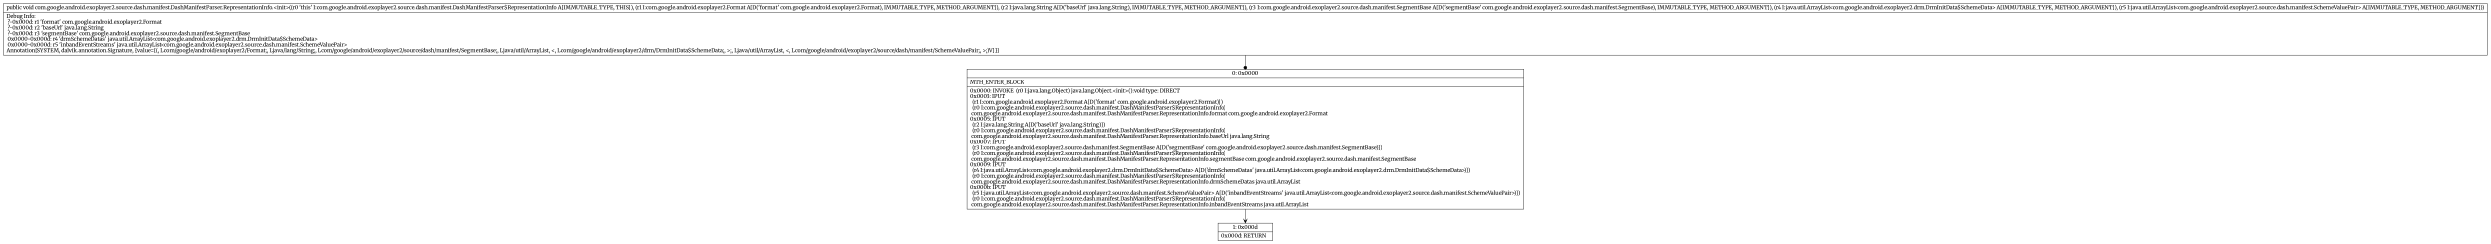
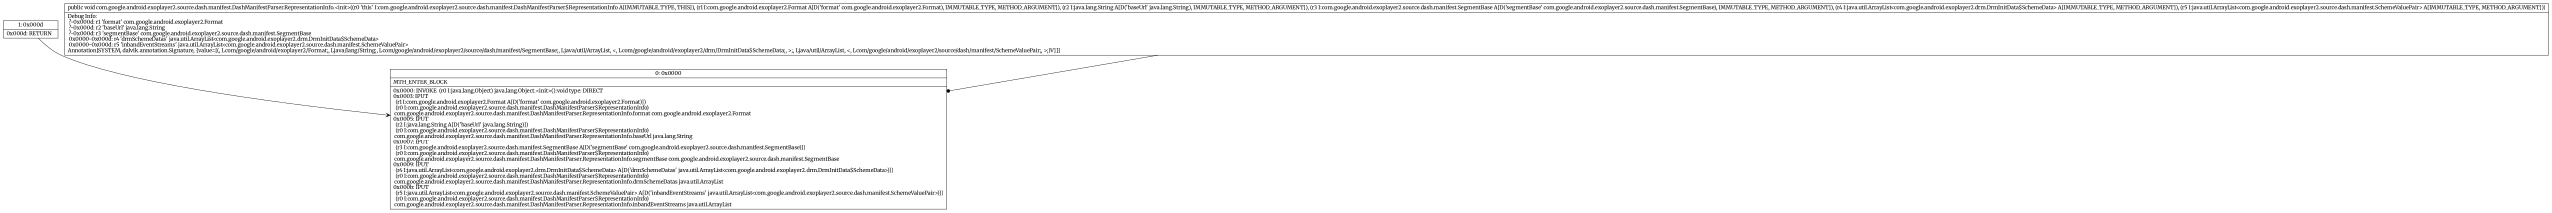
edge "0: 0x0000" -> "1: 0x000d": reversed
